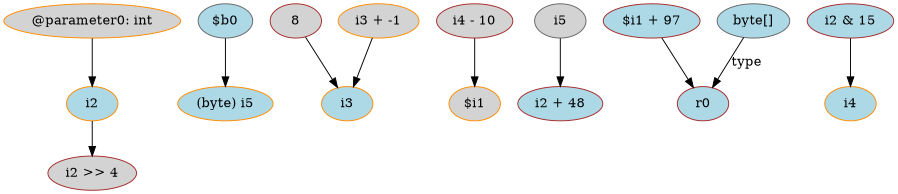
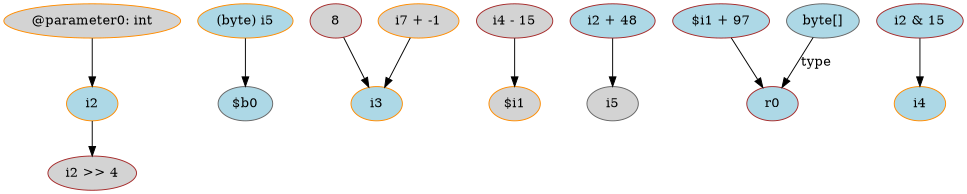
node "i3 + -1": label "i3 + -1" -> "i7 + -1"
node "i4 - 10": label "i4 - 10" -> "i4 - 15"
edge "$b0" -> "(byte) i5": reversed
edge "i5" -> "i2 + 48": reversed
